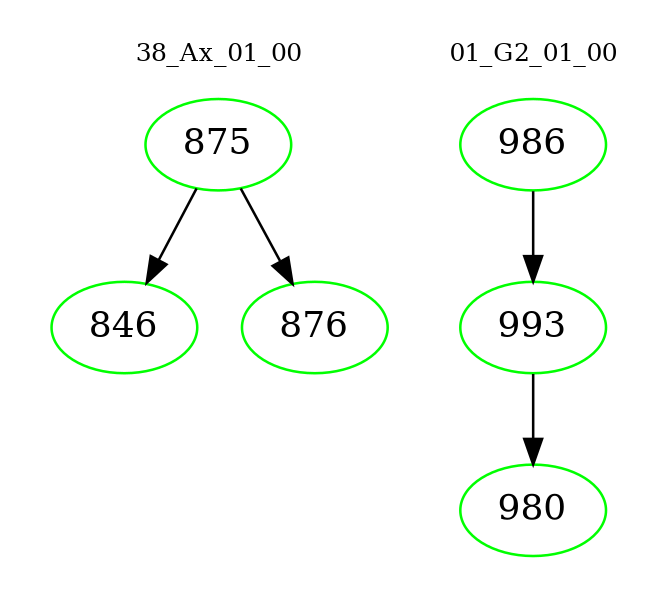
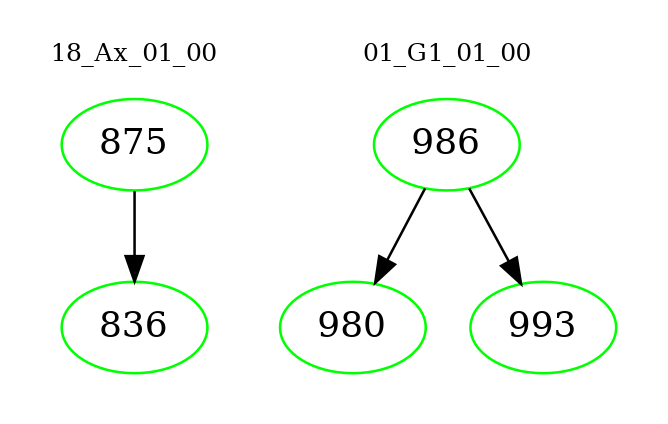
cluster "38_Ax_01_00": label "38_Ax_01_00" -> "18_Ax_01_00"
cluster "01_G2_01_00": label "01_G2_01_00" -> "01_G1_01_00"
node "846": removed
node "876": label "876" -> "836"
edge "993" -> "980": now "986" -> "980"
